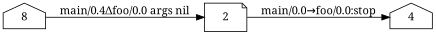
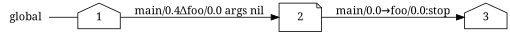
node "8": label "8" -> "1"
node "global": added
node "4": label "4" -> "3"
